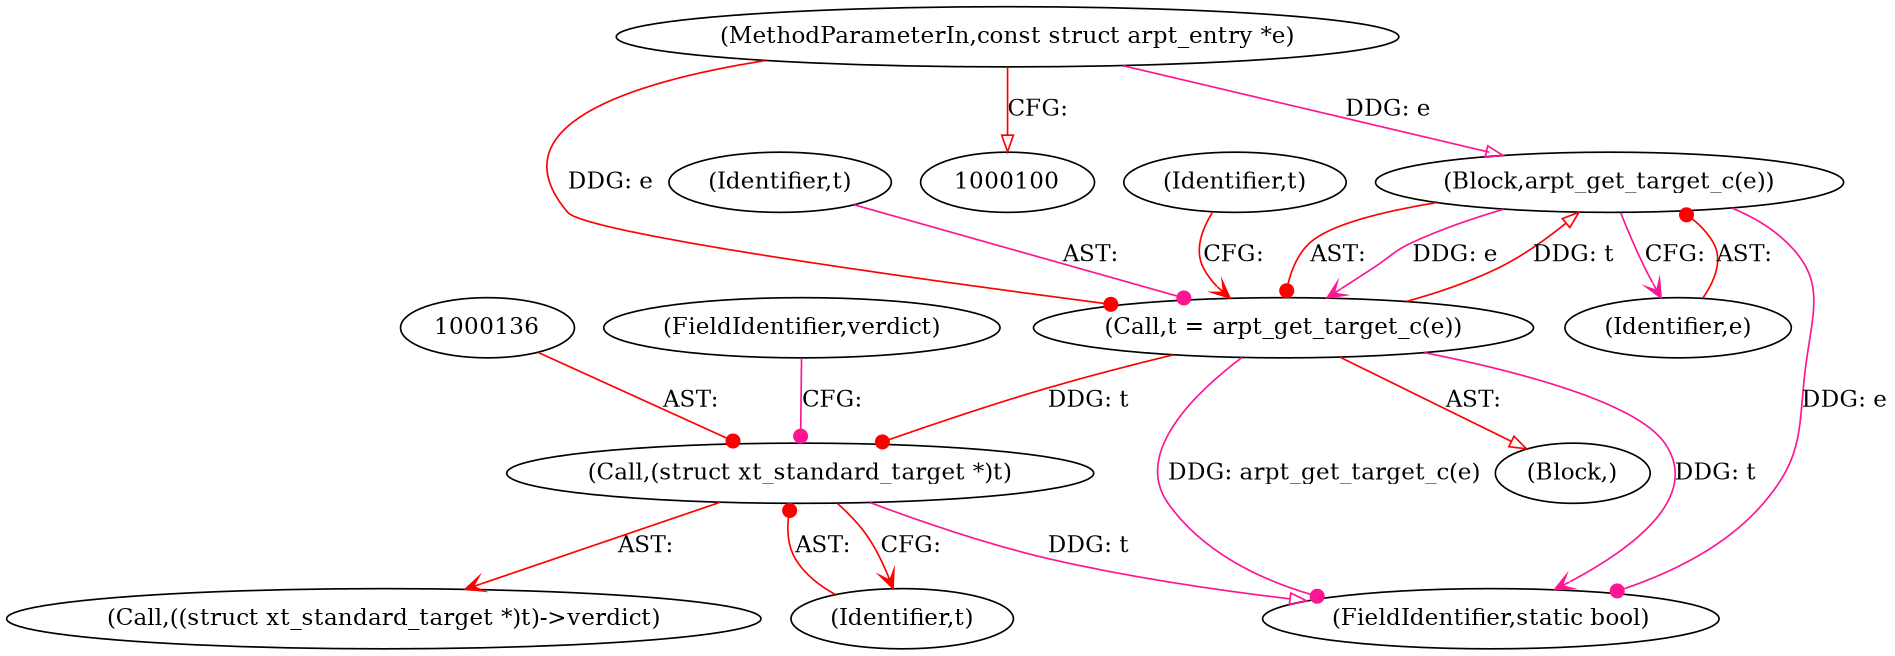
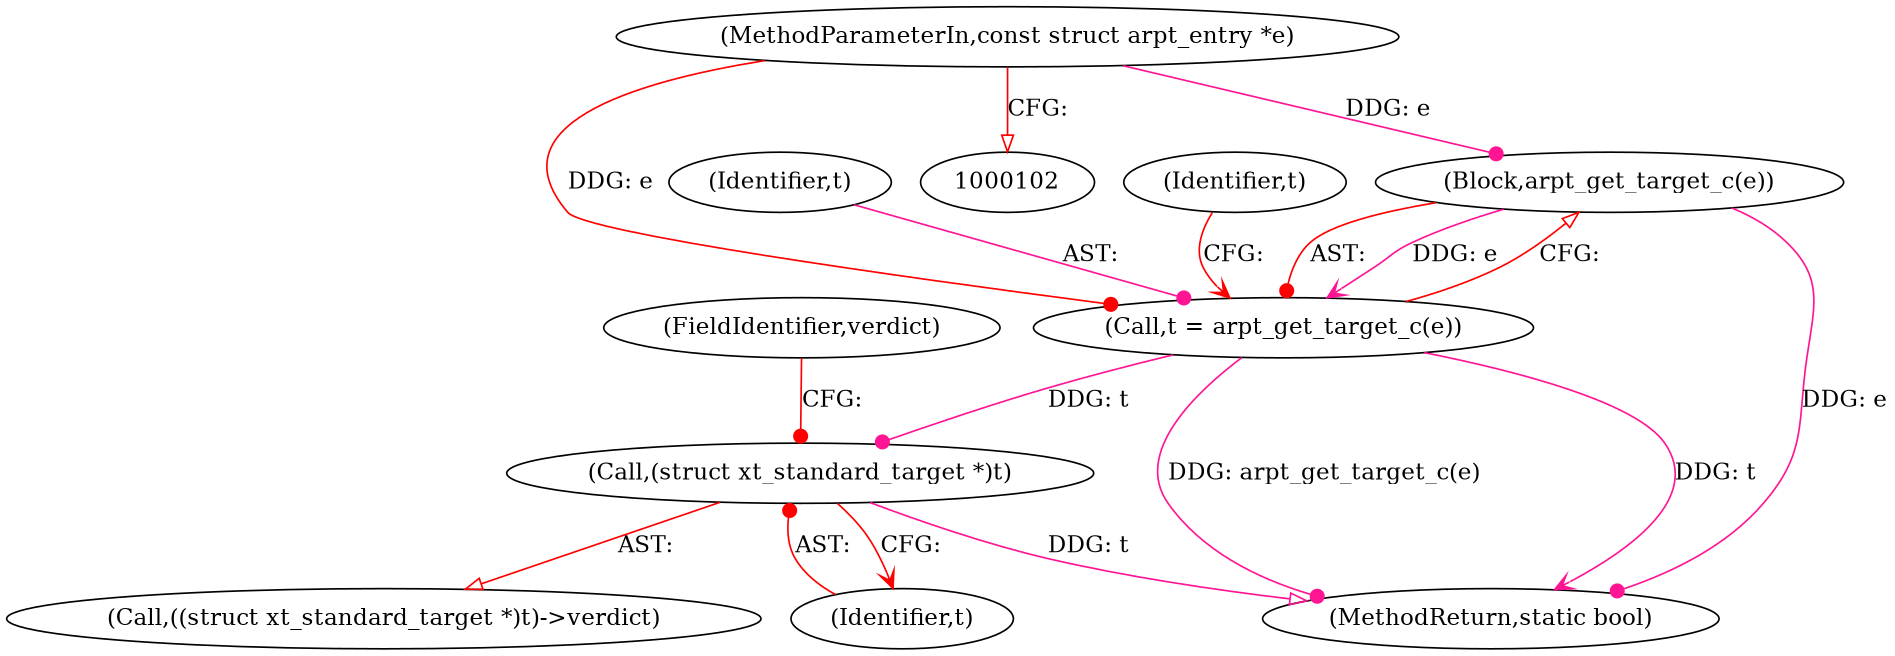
edge "(MethodParameterIn,const struct arpt_entry *e)" -> "(Block,arpt_get_target_c(e))": arrowhead onormal -> dot
node "1000100": label "1000100" -> "1000102"
edge "(Call,t = arpt_get_target_c(e))" -> "(Block,arpt_get_target_c(e))": label "DDG: t" -> "CFG: "
node "1000136": removed
node "(Identifier,e)": removed
edge "(Call,t = arpt_get_target_c(e))" -> "(Call,(struct xt_standard_target *)t)": color red -> deeppink
edge "(FieldIdentifier,verdict)" -> "(Call,(struct xt_standard_target *)t)": color deeppink -> red
node "(Block,)": removed
edge "(Call,(struct xt_standard_target *)t)" -> "(Call,((struct xt_standard_target *)t)->verdict)": arrowhead vee -> onormal
node "(FieldIdentifier,static bool)": label "(FieldIdentifier,static bool)" -> "(MethodReturn,static bool)"
